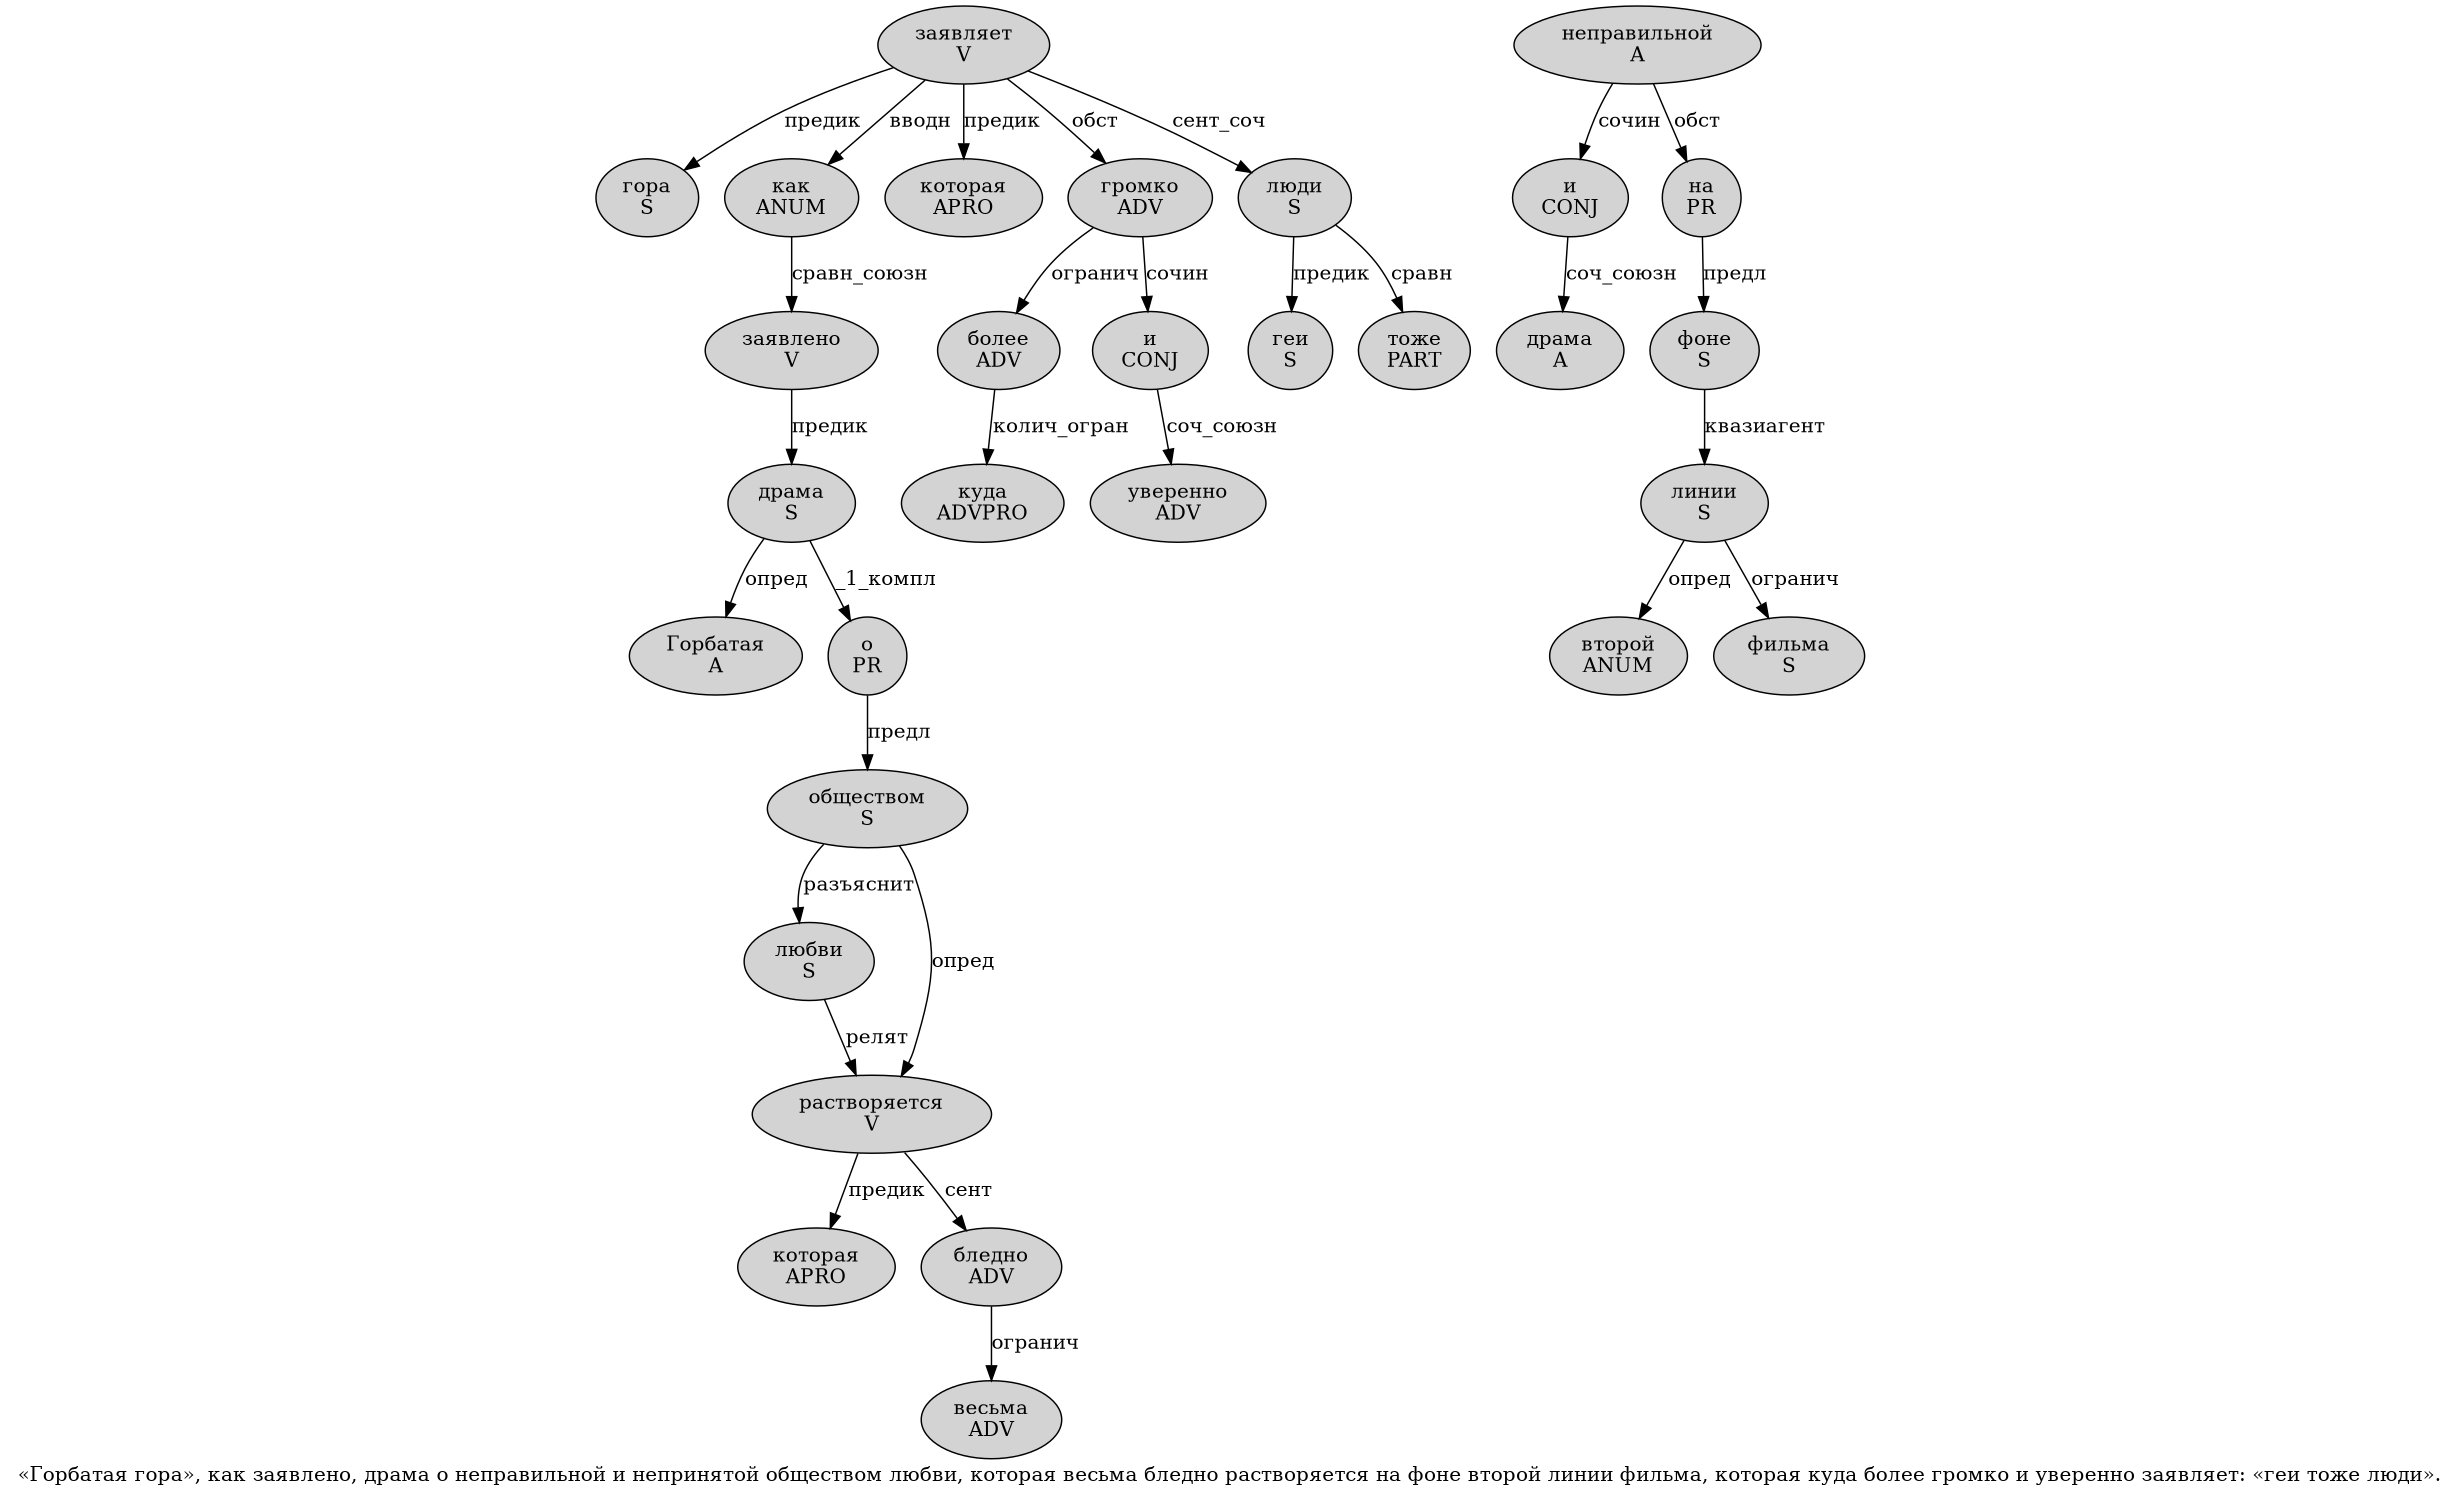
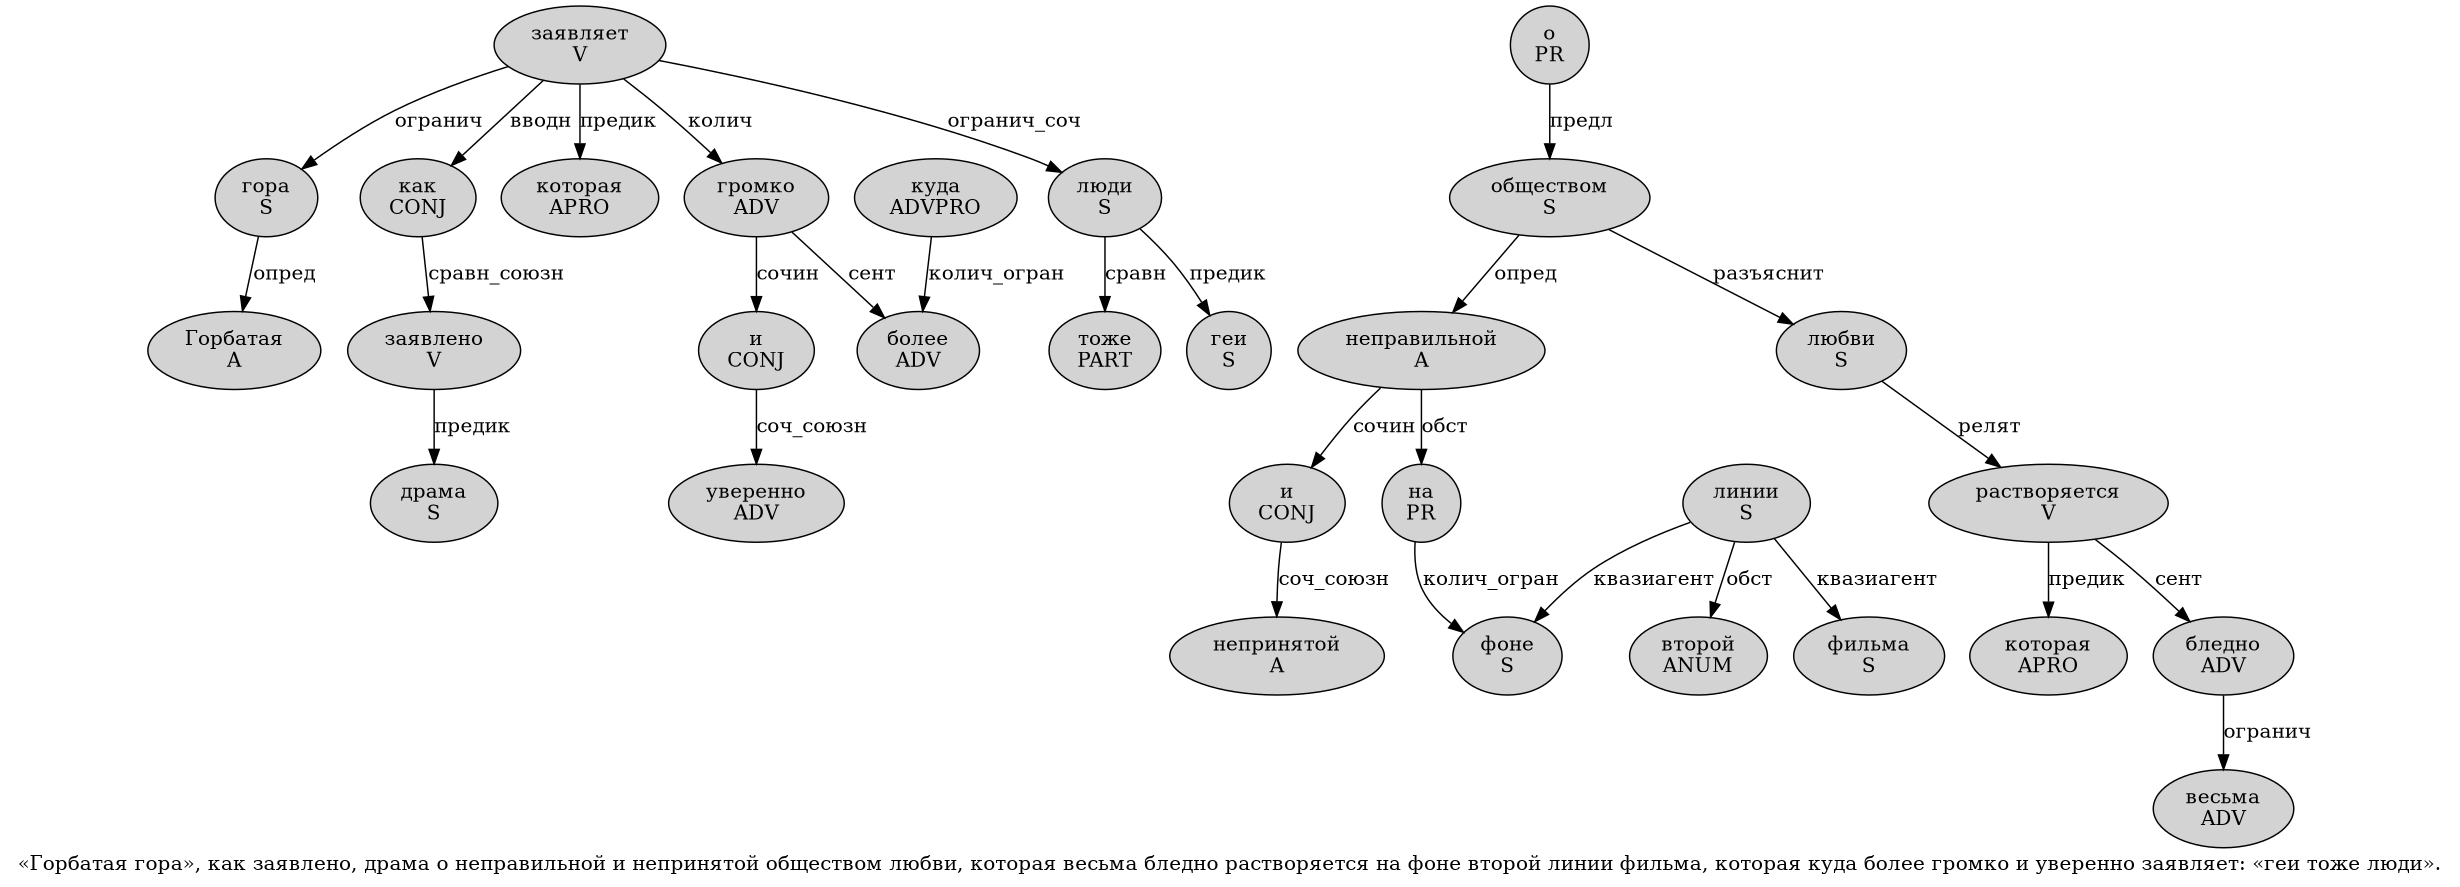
edge "заявляет V" -> "гора S": label "предик" -> "огранич"
edge "заявляет V" -> "громко ADV": label "обст" -> "колич"
edge "заявляет V" -> "люди S": label "сент_соч" -> "огранич_соч"
node "как ANUM": label "как ANUM" -> "как CONJ"
edge "громко ADV" -> "более ADV": label "огранич" -> "сент"
edge "на PR" -> "фоне S": label "предл" -> "колич_огран"
node "драма A": label "драма A" -> "непринятой A"
edge "более ADV" -> "куда ADVPRO": reversed
edge "фоне S" -> "линии S": reversed
edge "драма S" -> "Горбатая A": now "гора S" -> "Горбатая A"
edge "драма S" -> "о PR": removed, label "_1_компл"
edge "линии S" -> "второй ANUM": label "опред" -> "обст"
edge "линии S" -> "фильма S": label "огранич" -> "квазиагент"
edge "обществом S" -> "растворяется V": now "обществом S" -> "неправильной A"
